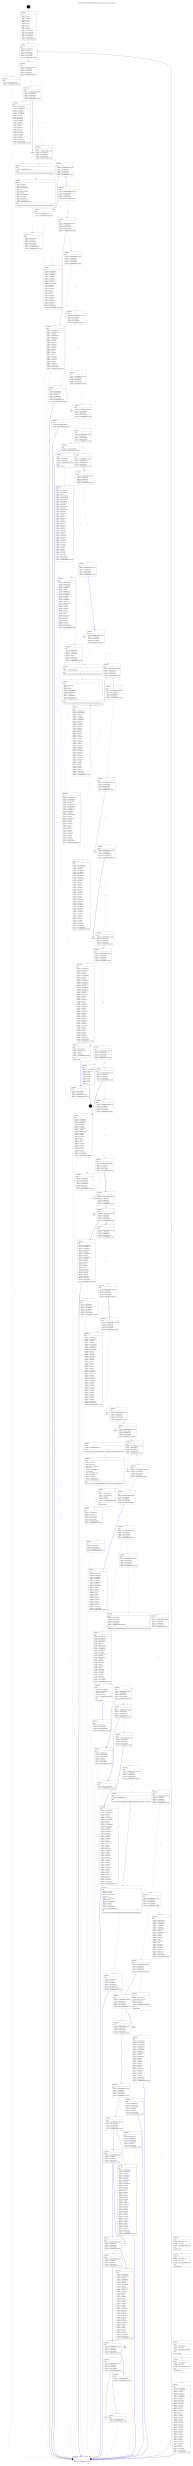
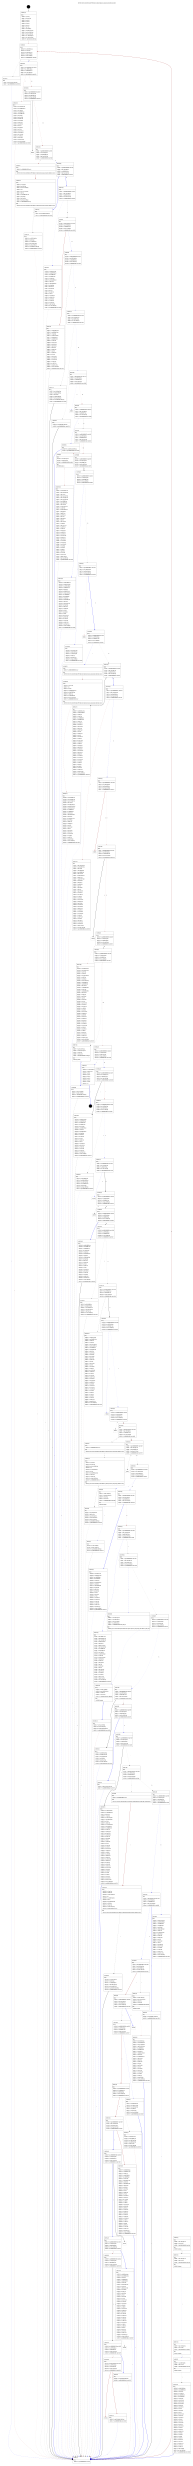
node "0x402148 [15]": added
